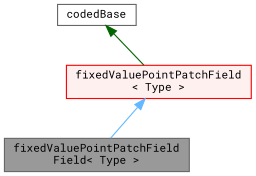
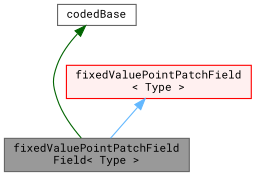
edge "fixedValuePointPatchField < Type >" -> "codedBase": now "fixedValuePointPatchField Field< Type >" -> "codedBase"
